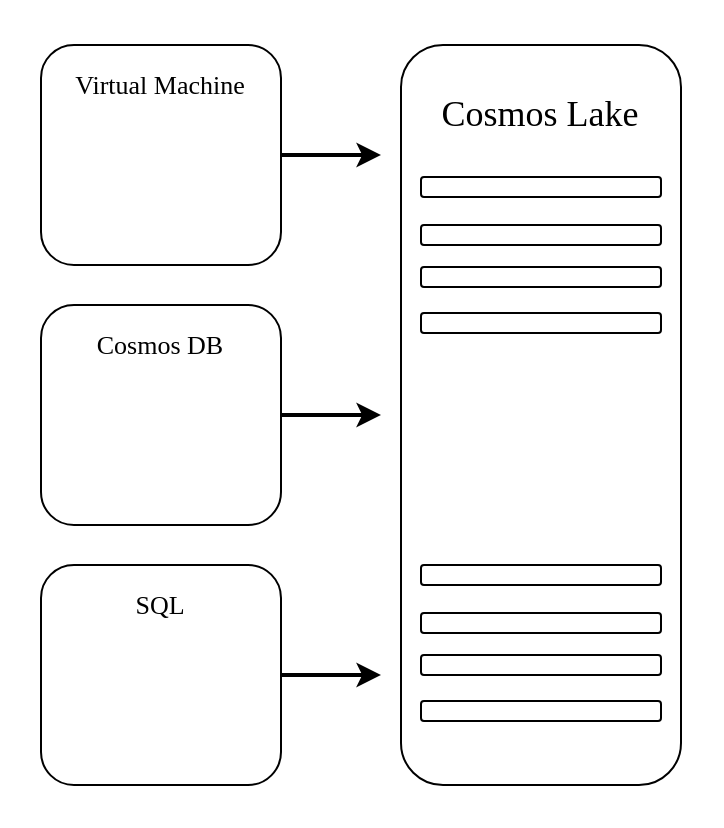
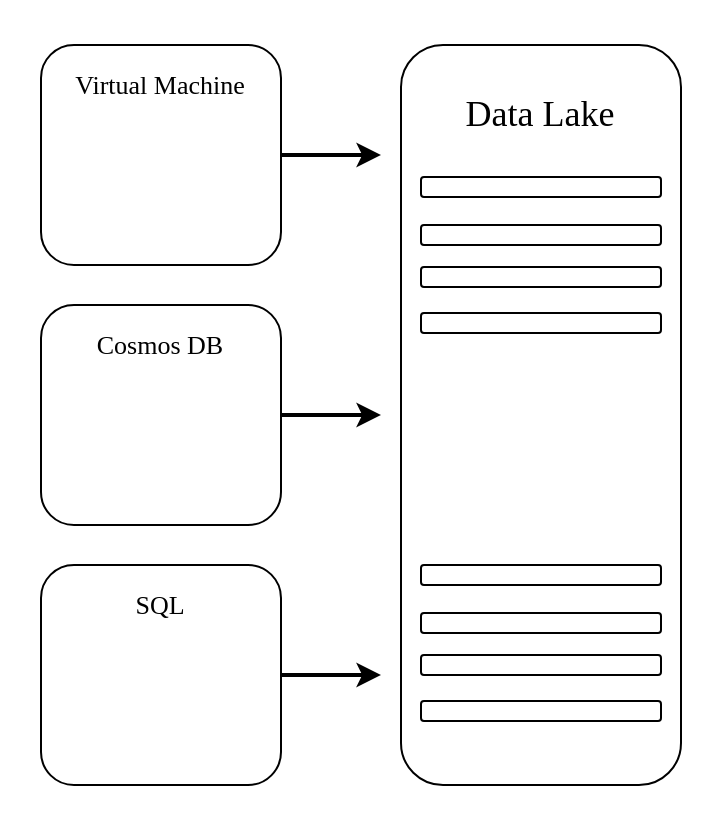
node "Cosmos Lake": label "Cosmos Lake" -> "Data Lake"
